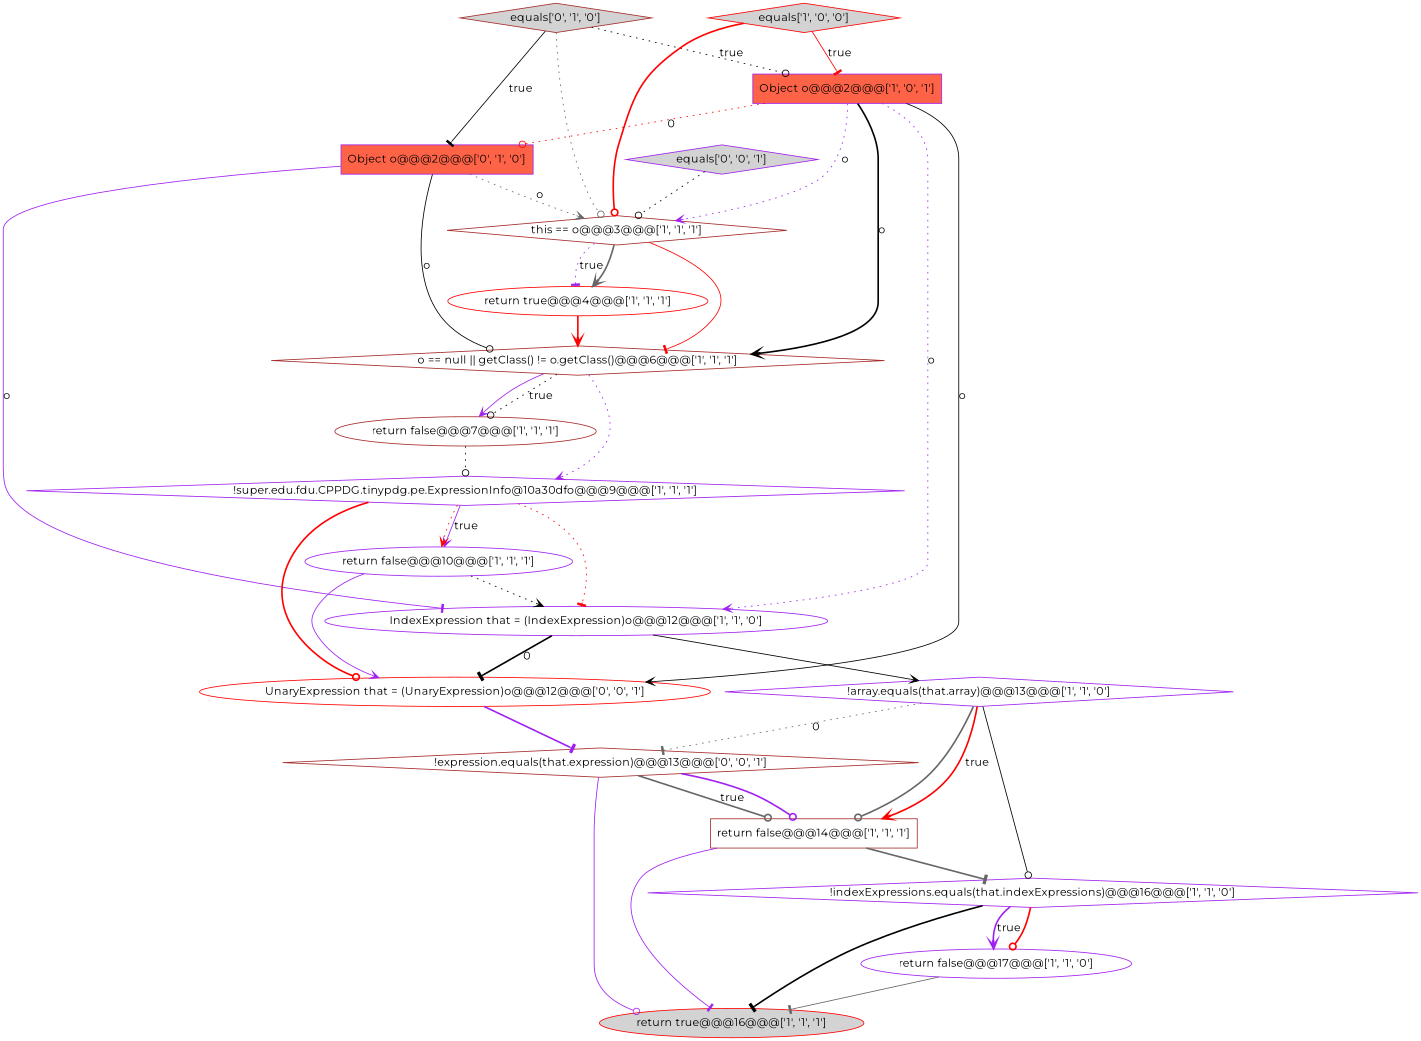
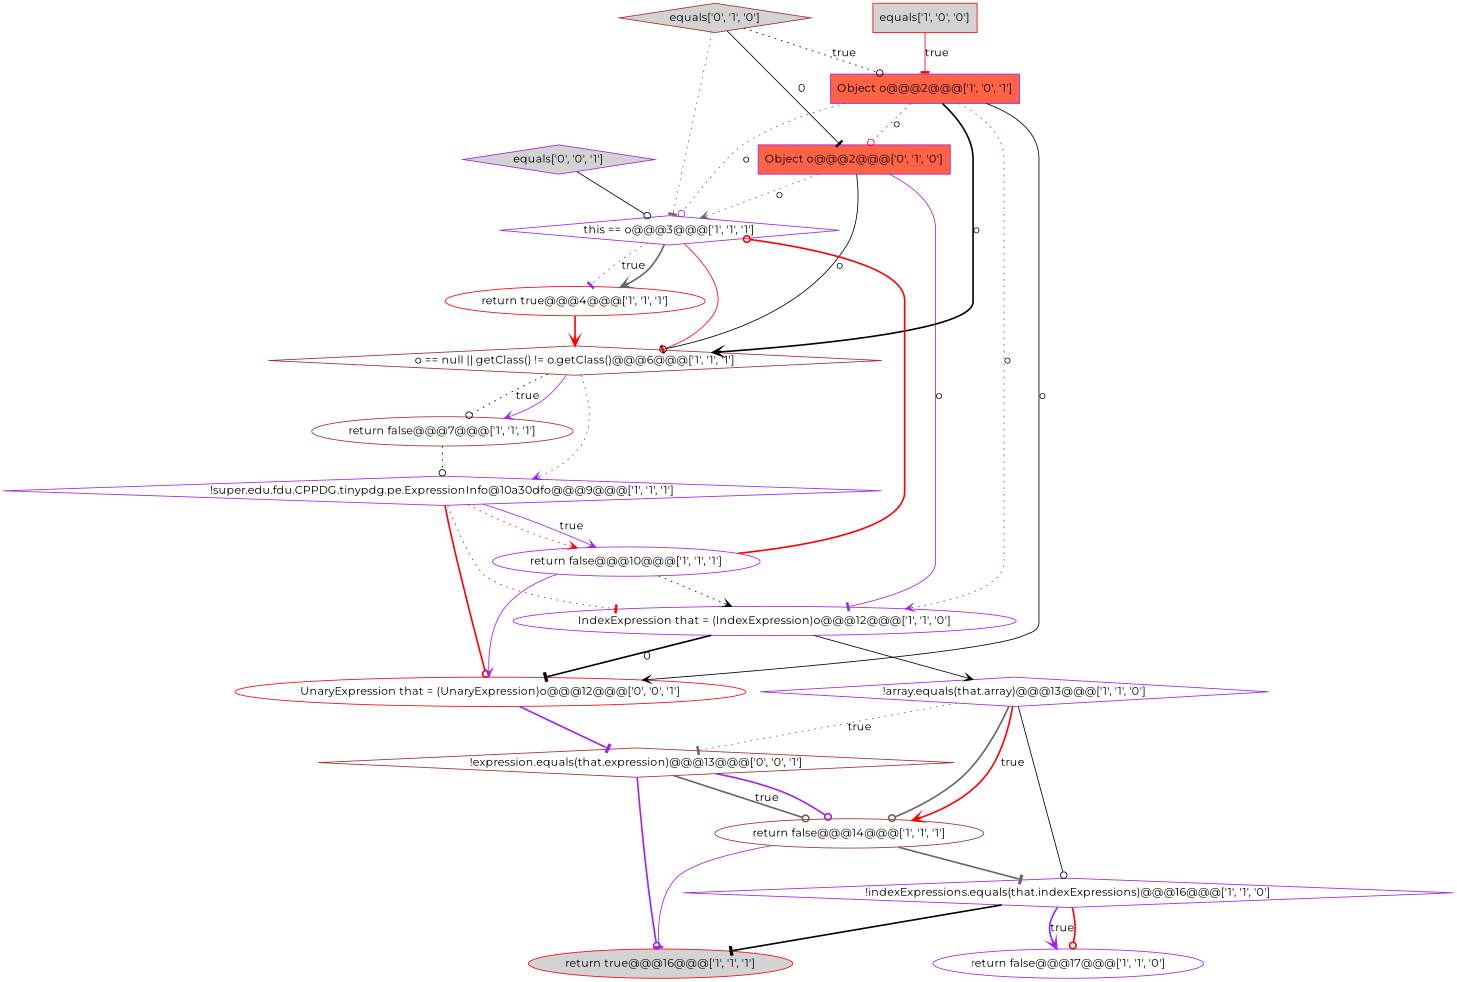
node "equals['1', '0', '0']": shape diamond -> box
edge "equals['1', '0', '0']" -> "this == o@@@3@@@['1', '1', '1']": now "return false@@@10@@@['1', '1', '1']" -> "this == o@@@3@@@['1', '1', '1']"
edge "equals['0', '1', '0']" -> "Object o@@@2@@@['0', '1', '0']": label "true" -> "0"
edge "Object o@@@2@@@['1', '0', '1']" -> "Object o@@@2@@@['0', '1', '0']": label "0" -> "o"
edge "equals['0', '1', '0']" -> "this == o@@@3@@@['1', '1', '1']": arrowhead odot -> tee
edge "Object o@@@2@@@['1', '0', '1']" -> "this == o@@@3@@@['1', '1', '1']": arrowhead vee -> odot
edge "equals['0', '0', '1']" -> "this == o@@@3@@@['1', '1', '1']": style dotted -> solid
node "this == o@@@3@@@['1', '1', '1']": color brown -> purple
edge "!array.equals(that.array)@@@13@@@['1', '1', '0']" -> "!expression.equals(that.expression)@@@13@@@['0', '0', '1']": label "0" -> "true"
node "return false@@@14@@@['1', '1', '1']": shape box -> ellipse
edge "!expression.equals(that.expression)@@@13@@@['0', '0', '1']" -> "return true@@@16@@@['1', '1', '1']": style solid -> bold
edge "return false@@@17@@@['1', '1', '0']" -> "return true@@@16@@@['1', '1', '1']": removed
